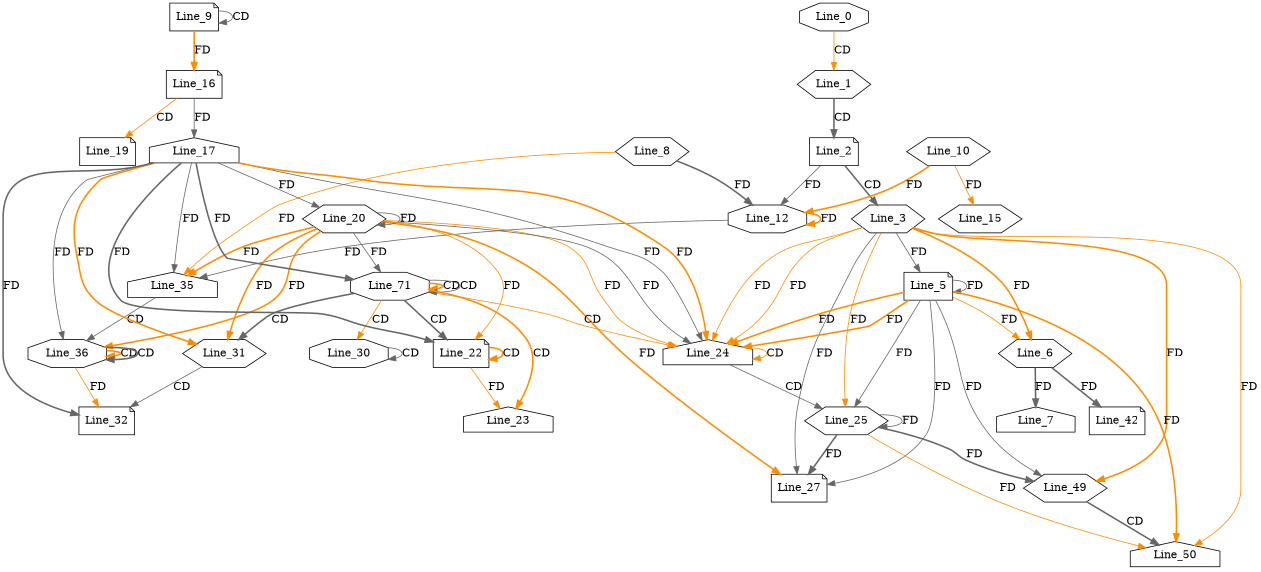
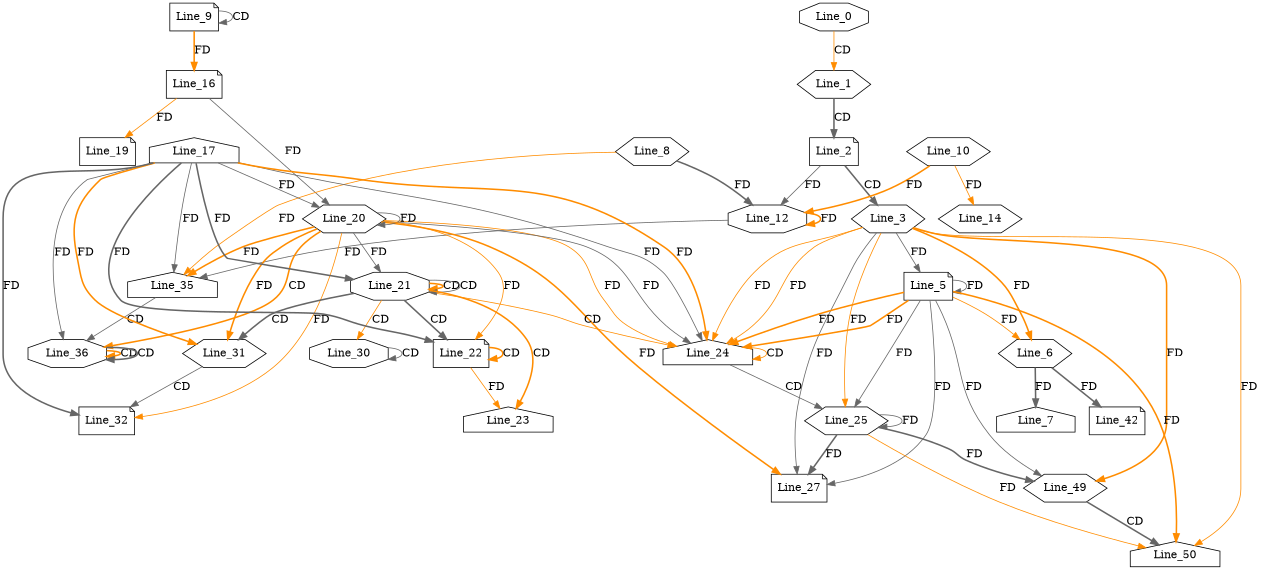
edge "Line_16" -> "Line_17": now "Line_16" -> "Line_20"
edge "Line_16" -> "Line_19": label "CD" -> "FD"
node "Line_15": label "Line_15" -> "Line_14"
edge "Line_20" -> "Line_36": label "FD" -> "CD"
node "Line_71": label "Line_71" -> "Line_21"
edge "Line_36" -> "Line_32": now "Line_20" -> "Line_32"
